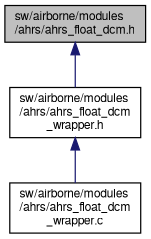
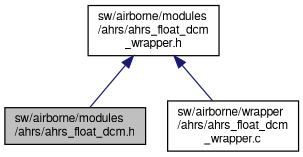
edge "sw/airborne/modules /ahrs/ahrs_float_dcm _wrapper.h" -> "sw/airborne/modules /ahrs/ahrs_float_dcm.h": reversed
node "sw/airborne/modules /ahrs/ahrs_float_dcm _wrapper.c": label "sw/airborne/modules /ahrs/ahrs_float_dcm _wrapper.c" -> "sw/airborne/wrapper /ahrs/ahrs_float_dcm _wrapper.c"
